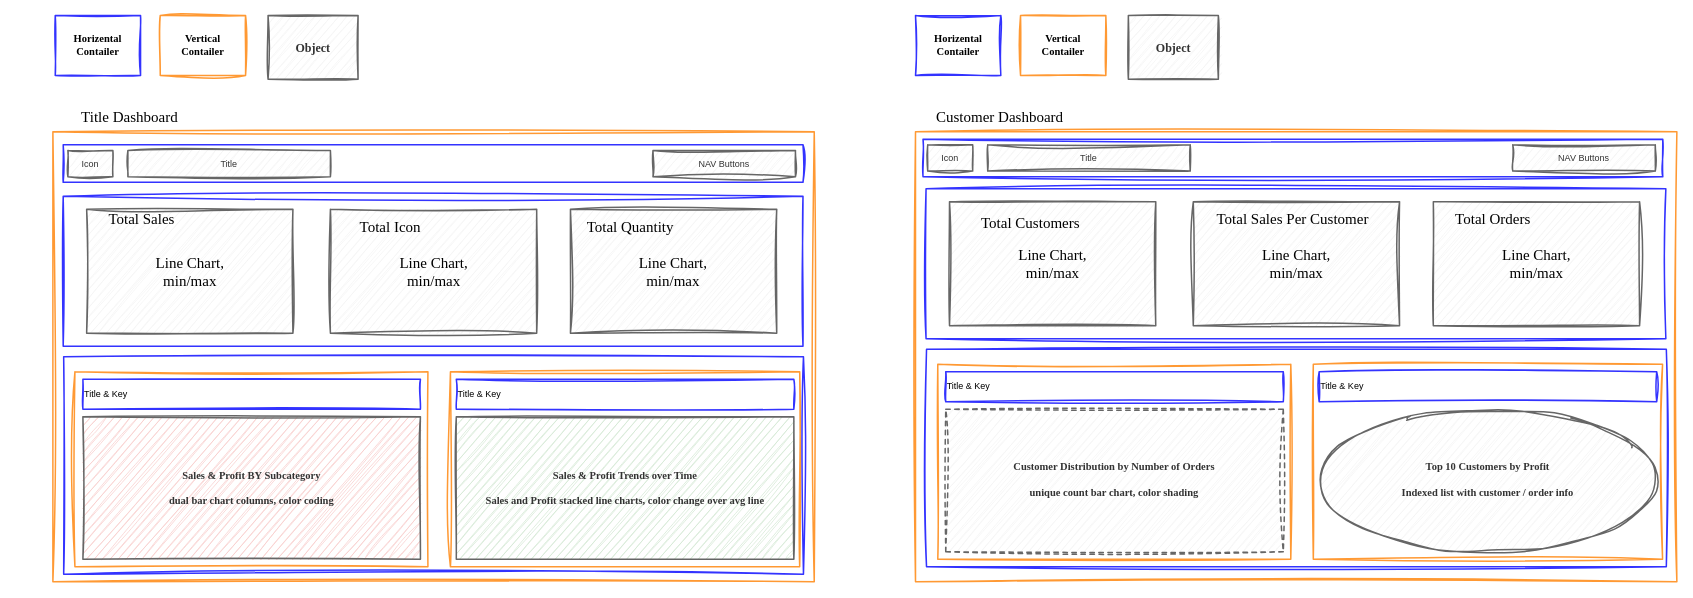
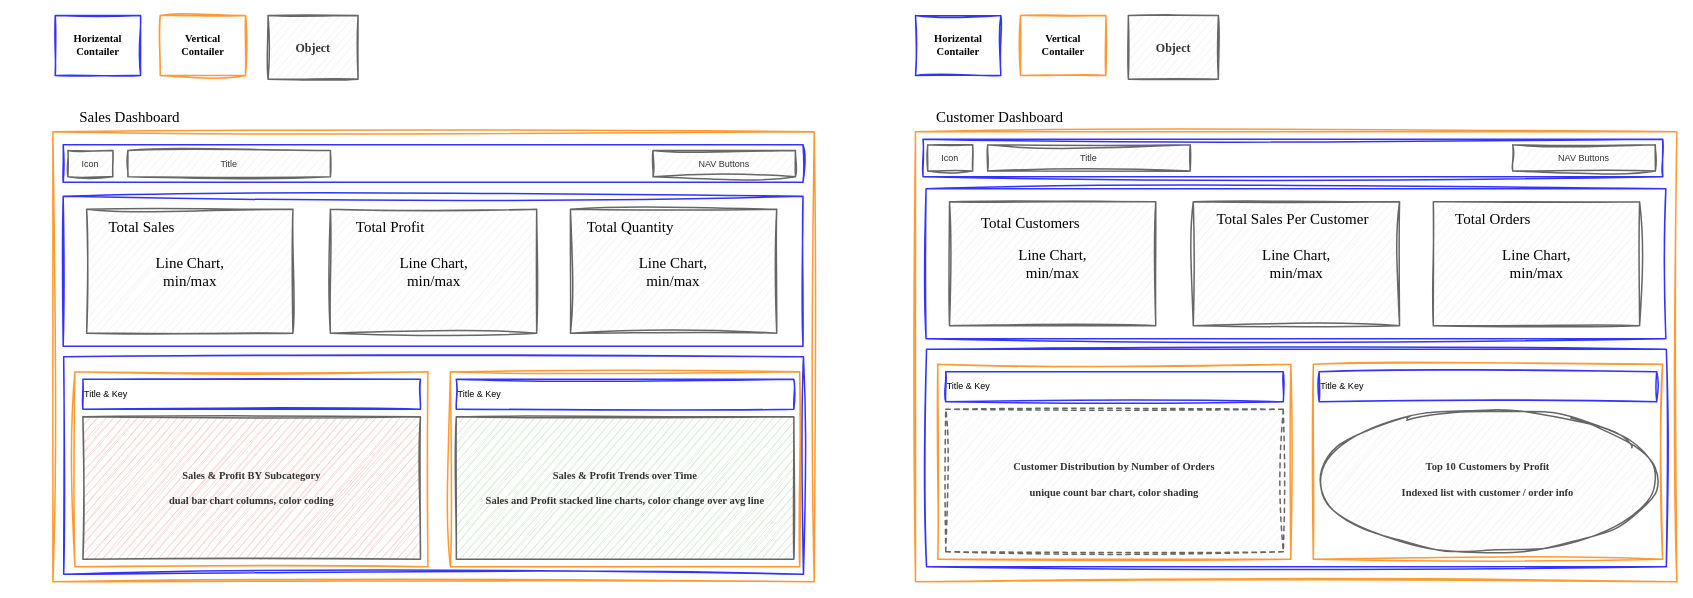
node "Title Dashboard": label "Title Dashboard" -> "Sales Dashboard"
node "Total Sales": moved (142, 219) -> (142, 226)
node "Total Icon": label "Total Icon" -> "Total Profit"
